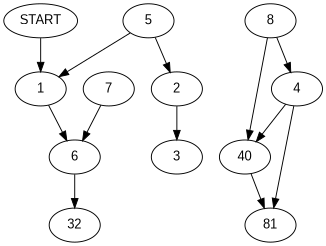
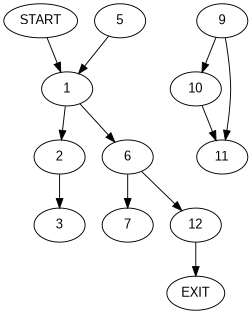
node "8": removed
edge "5" -> "2": now "1" -> "2"
node "4": label "4" -> "9"
edge "7" -> "6": reversed
node "40": label "40" -> "10"
node "32": label "32" -> "12"
node "81": label "81" -> "11"
node "EXIT": added
